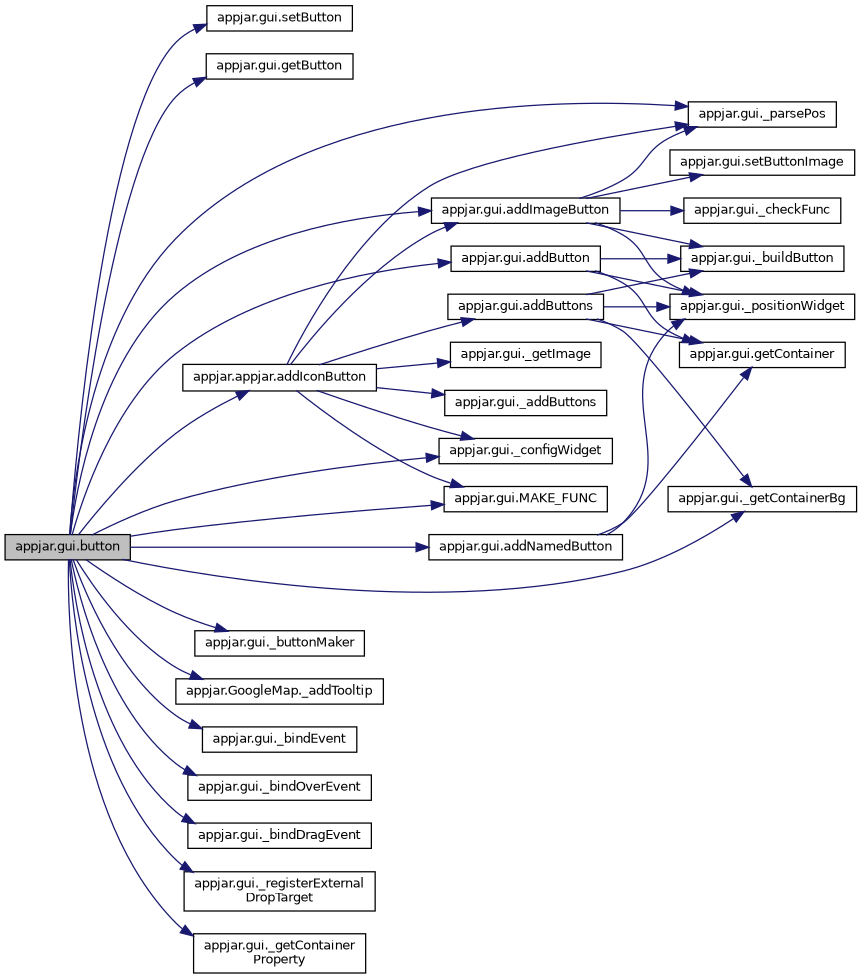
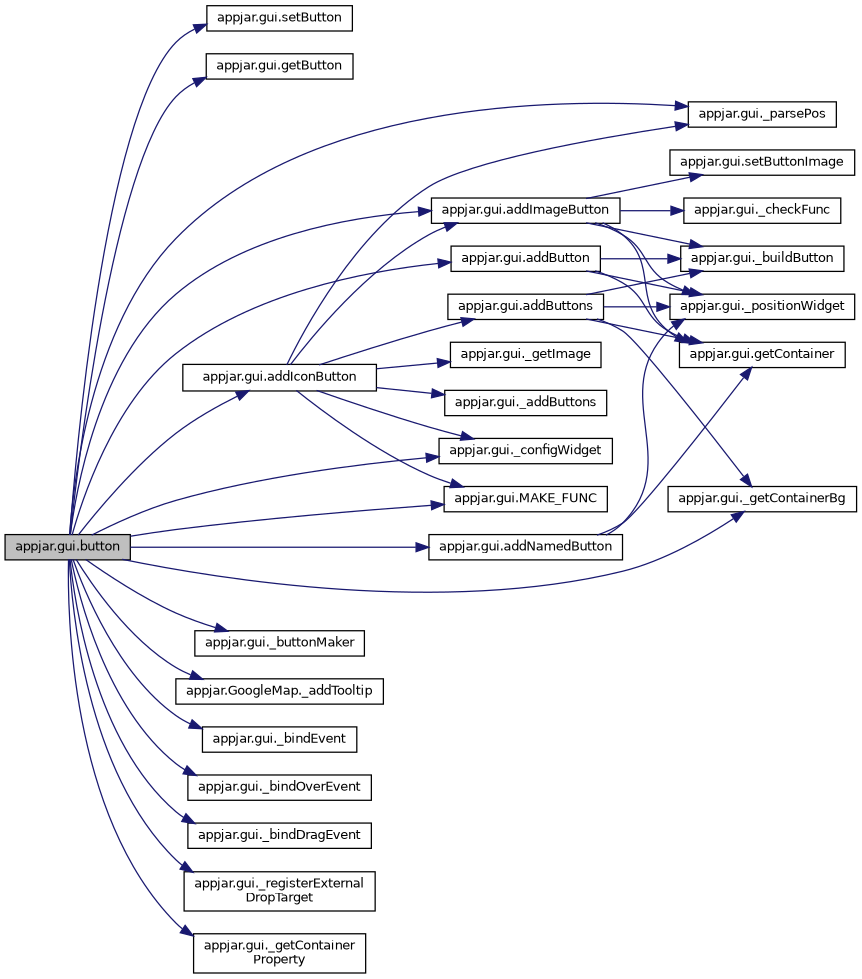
edge "appjar.gui.addImageButton" -> "appjar.gui._parsePos": now "appjar.gui.addImageButton" -> "appjar.gui.getContainer"
node "appjar.appjar.addIconButton": label "appjar.appjar.addIconButton" -> "appjar.gui.addIconButton"
